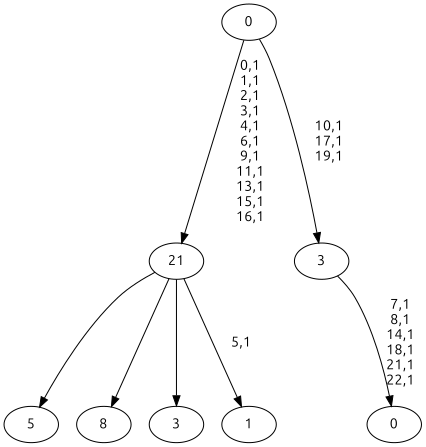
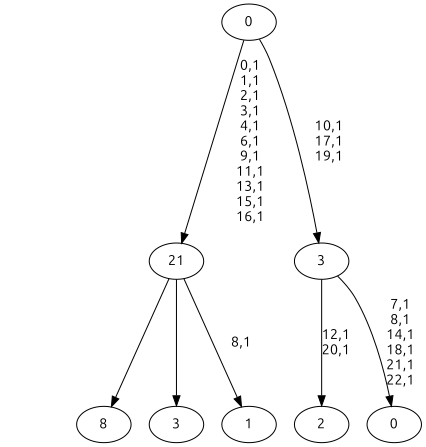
edge "21" -> "1": label "5,1" -> "8,1"
node "5": removed
node "2": added
